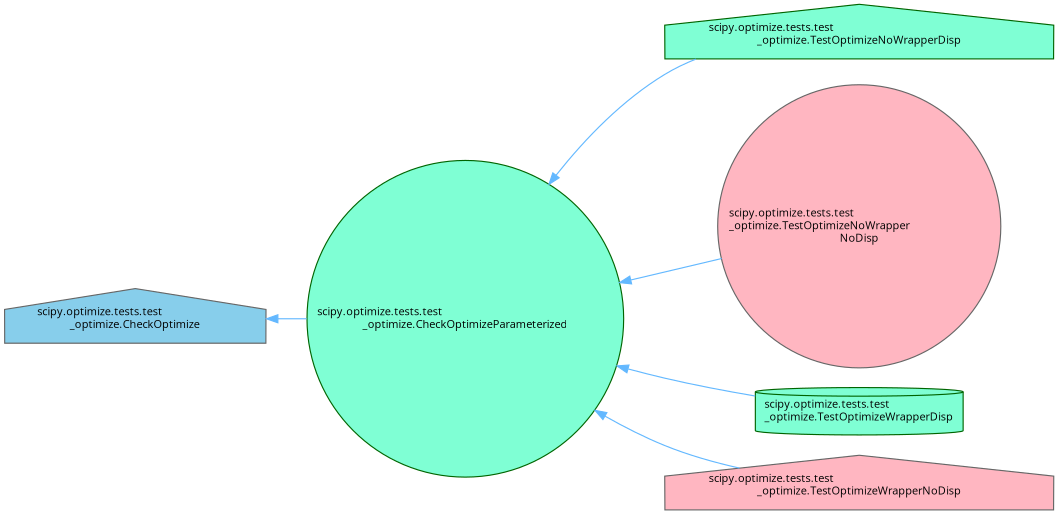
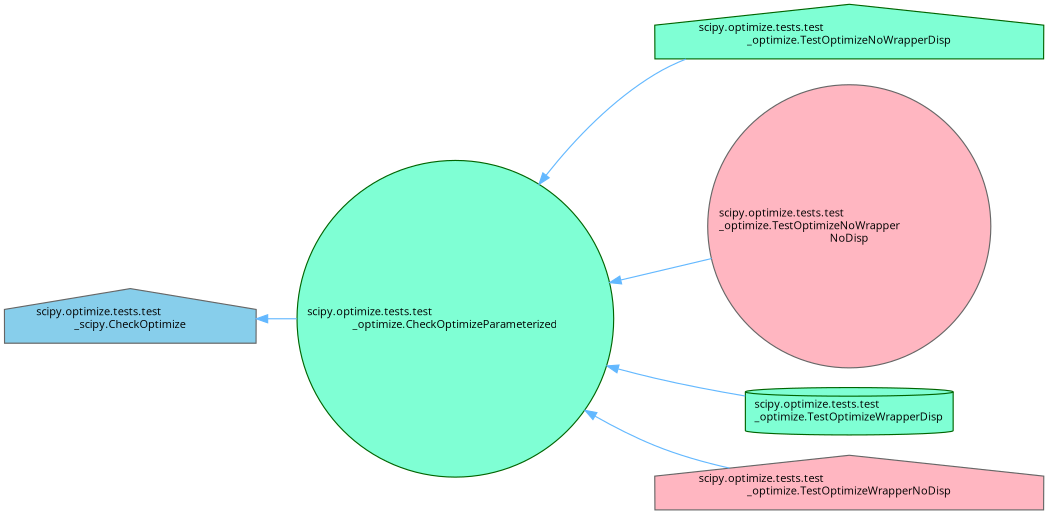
node "scipy.optimize.tests.test _optimize.CheckOptimize": label "scipy.optimize.tests.test _optimize.CheckOptimize" -> "scipy.optimize.tests.test _scipy.CheckOptimize"
